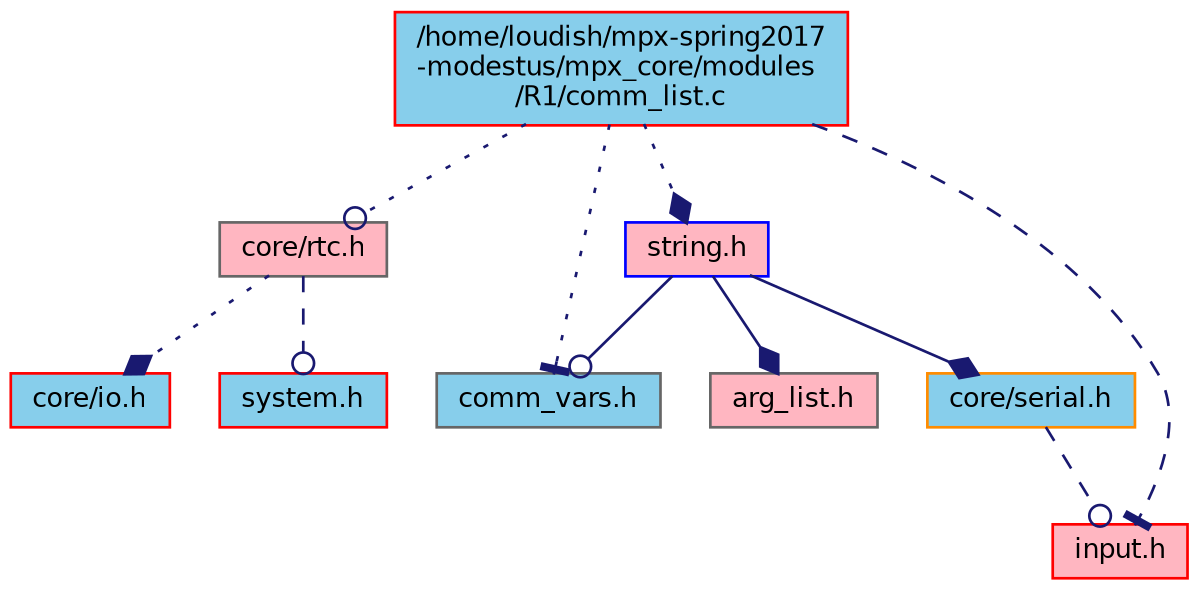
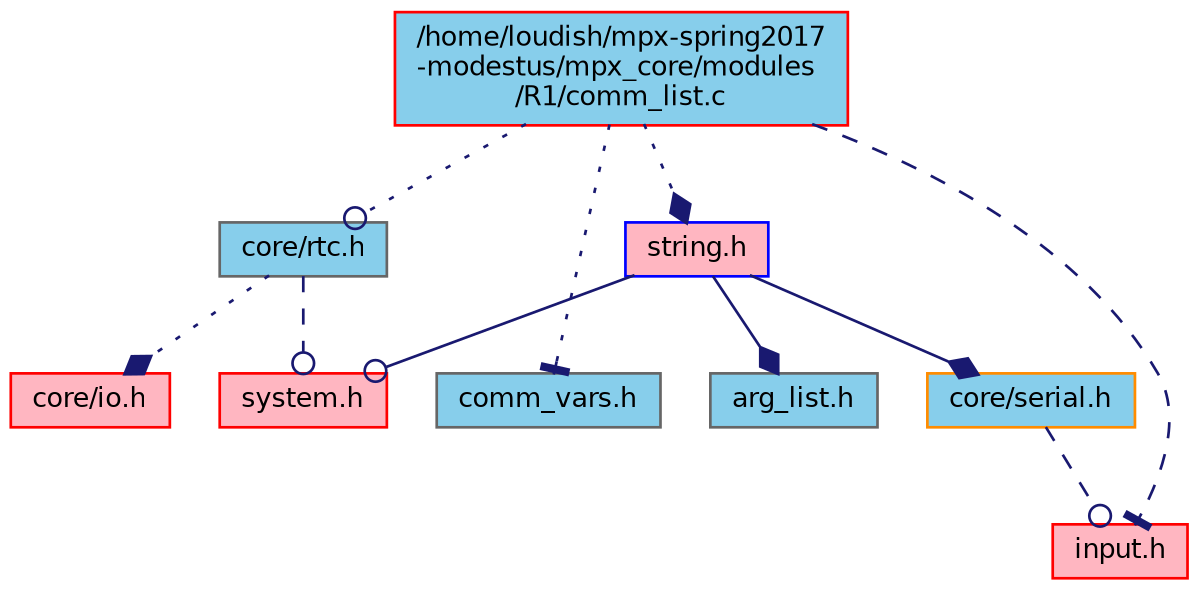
node "core/rtc.h": fillcolor lightpink -> skyblue
edge "string.h" -> "comm_vars.h": now "string.h" -> "system.h"
node "core/io.h": fillcolor skyblue -> lightpink
node "system.h": fillcolor skyblue -> lightpink
node "arg_list.h": fillcolor lightpink -> skyblue
